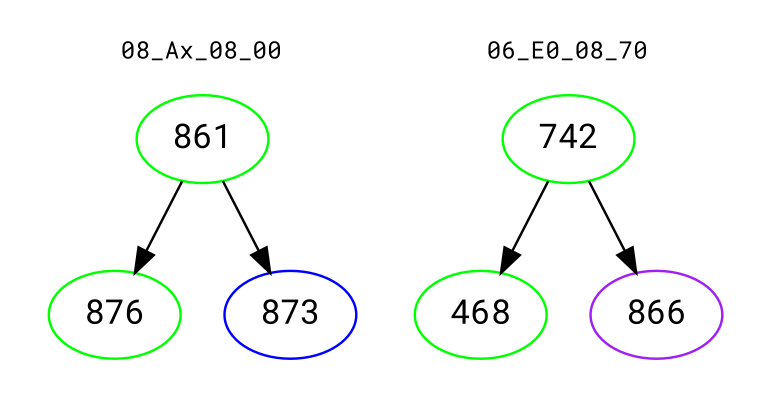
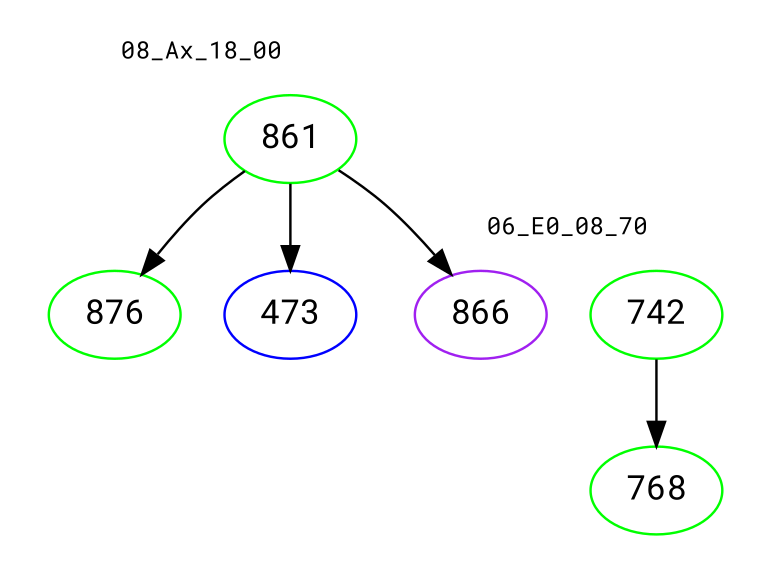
cluster "08_Ax_08_00": label "08_Ax_08_00" -> "08_Ax_18_00"
edge "742" -> "866": now "861" -> "866"
node "873": label "873" -> "473"
node "468": label "468" -> "768"
